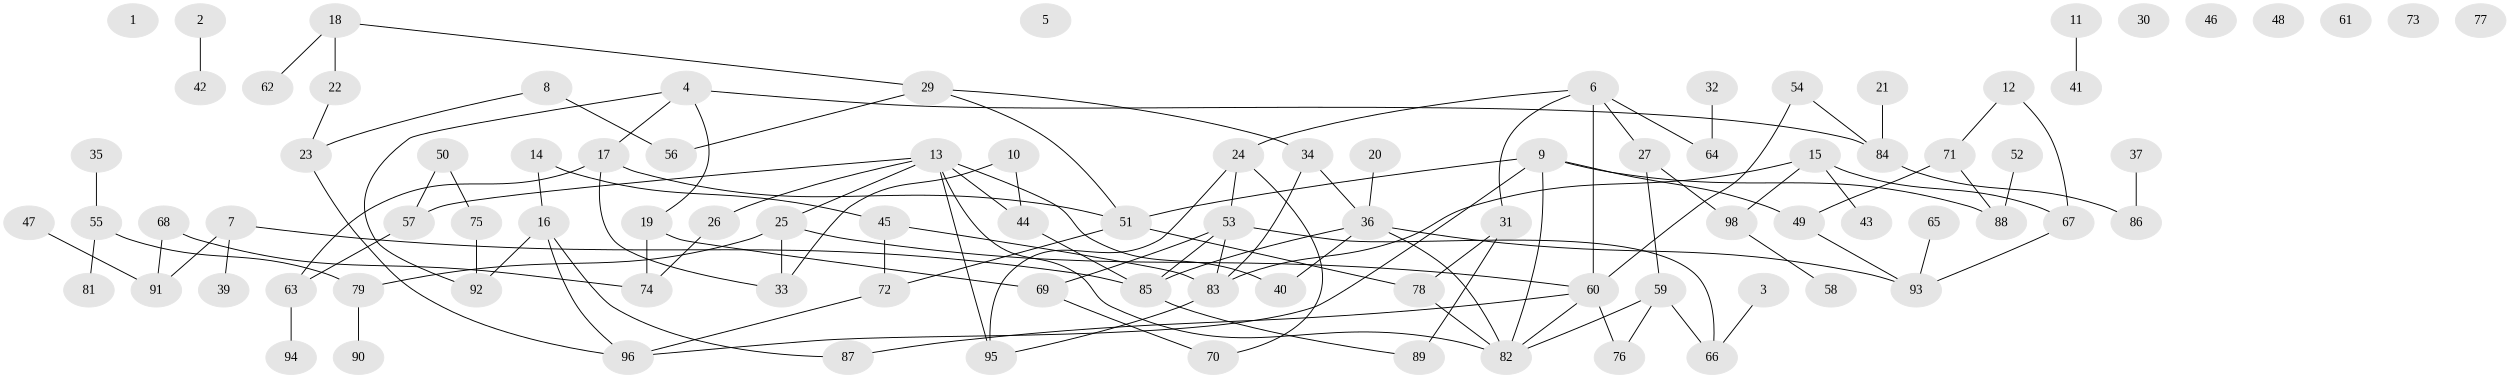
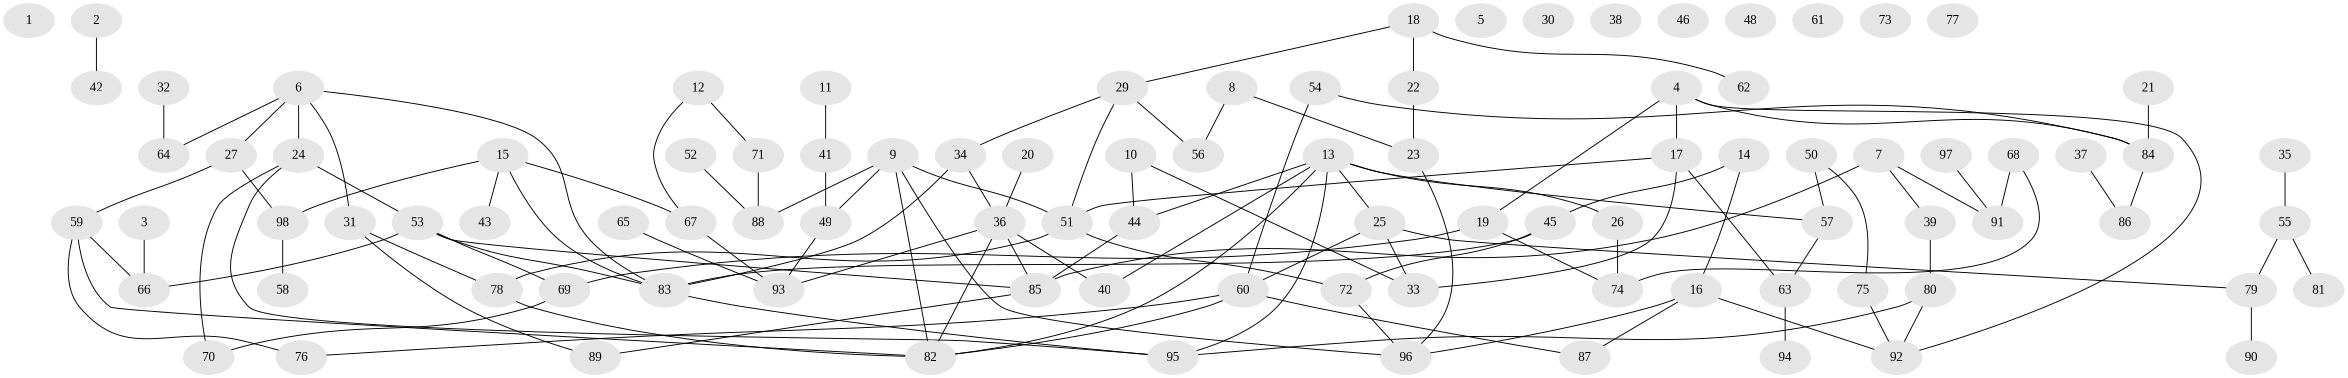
node "38": added
edge "71" -- "49": now "41" -- "49"
edge "6" -- "60": now "6" -- "83"
node "47": label "47" -> "97"
node "80": added
